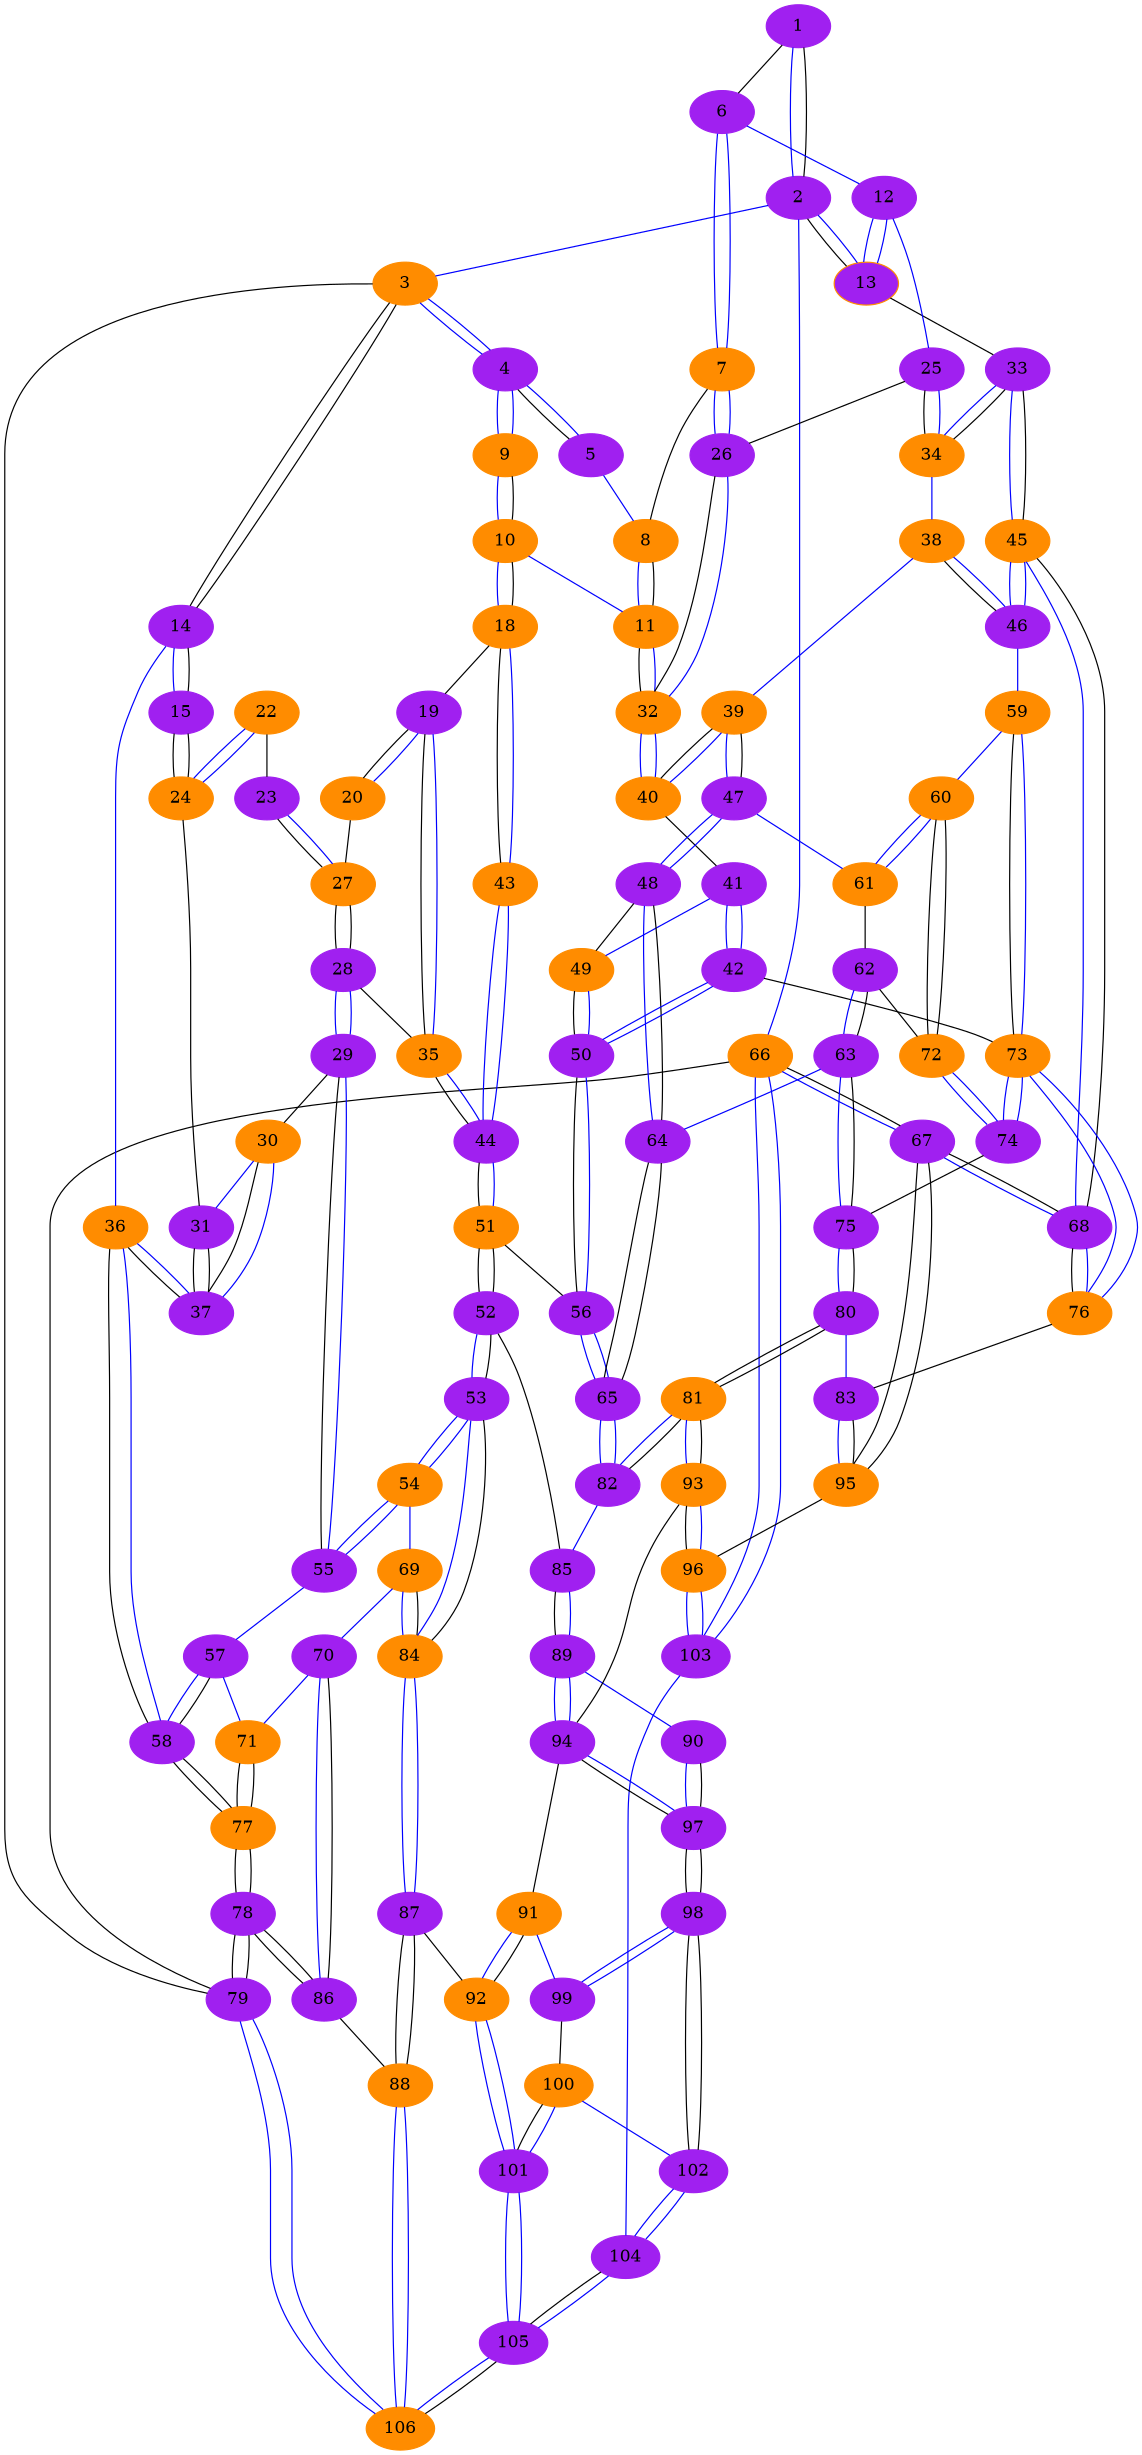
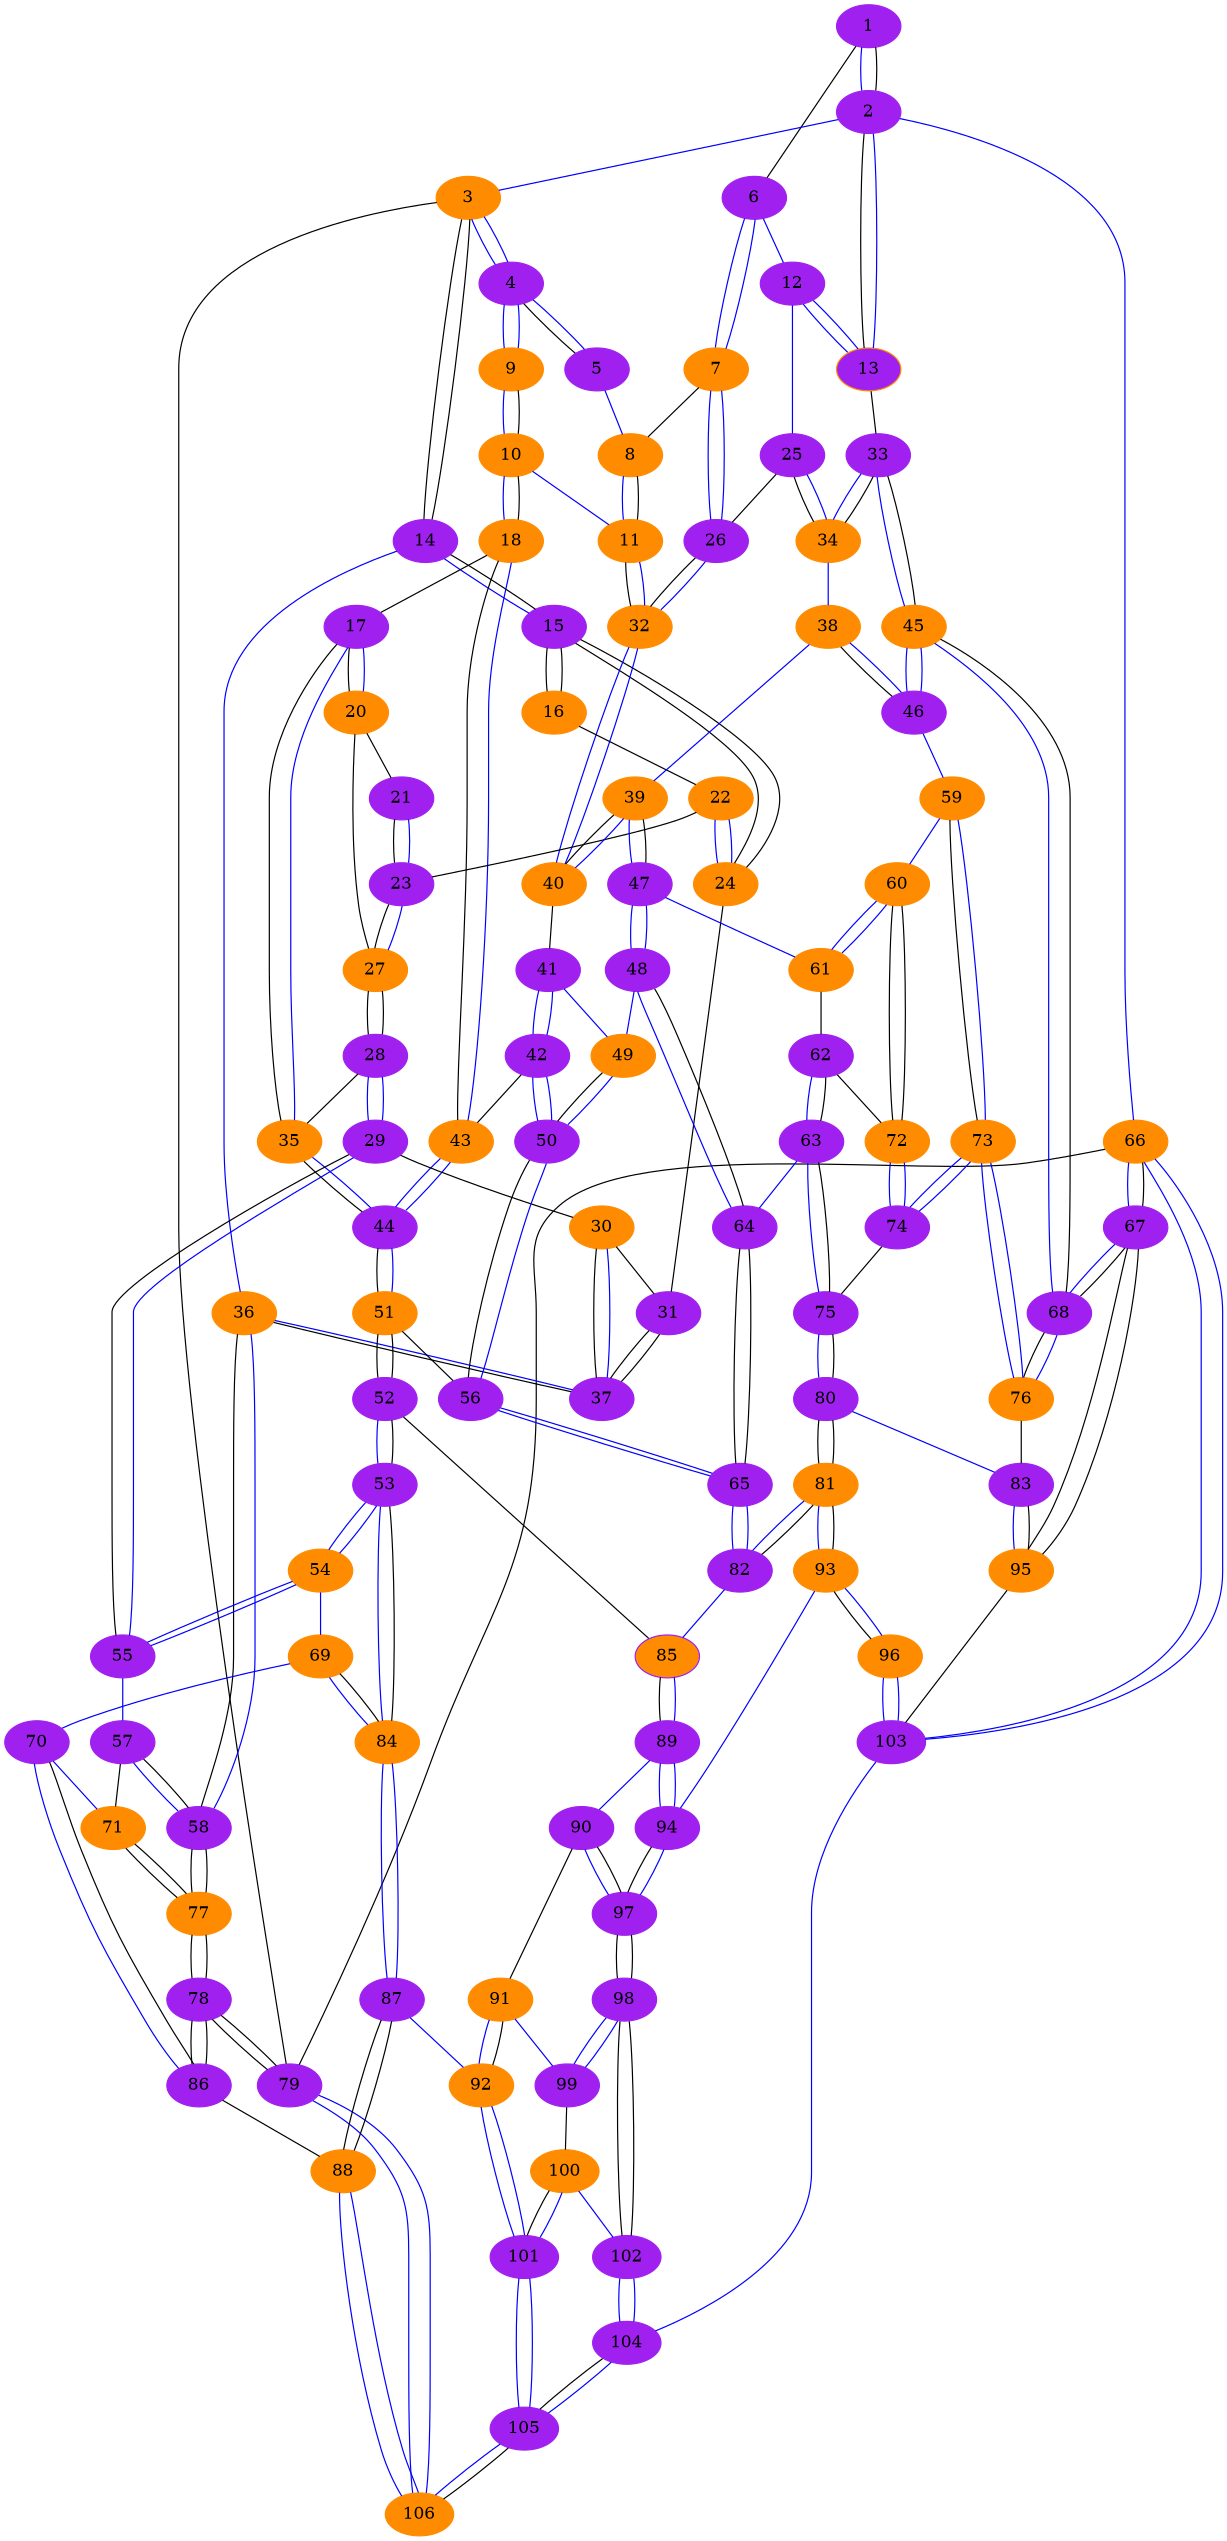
node "19": label "19" -> "17"
node "16": added
node "21": added
edge "48" -- "49": color black -> blue
edge "42" -- "73": now "42" -- "43"
edge "30" -- "31": color blue -> black
edge "95" -- "96": now "95" -- "103"
node "85": fillcolor purple -> darkorange
edge "93" -- "94": color black -> blue
edge "57" -- "71": color blue -> black
edge "94" -- "91": now "90" -- "91"
edge "87" -- "92": color black -> blue
